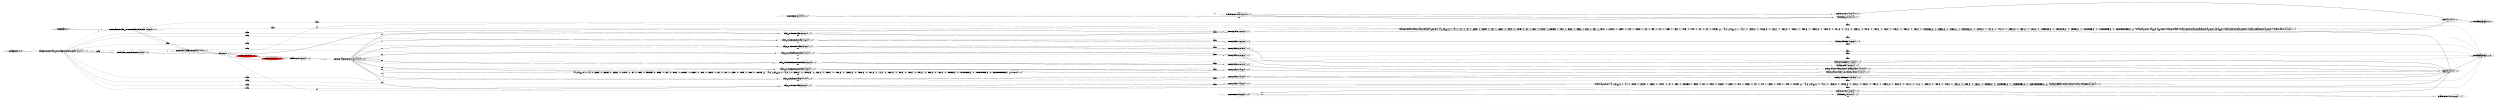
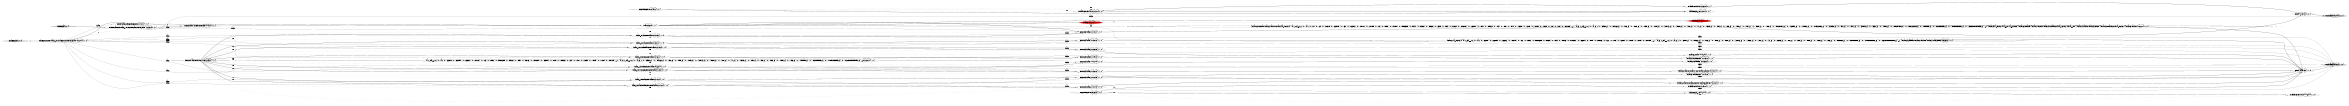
node "_errHandler.sync(this)@@@8@@@['1', '1', '0']": removed
